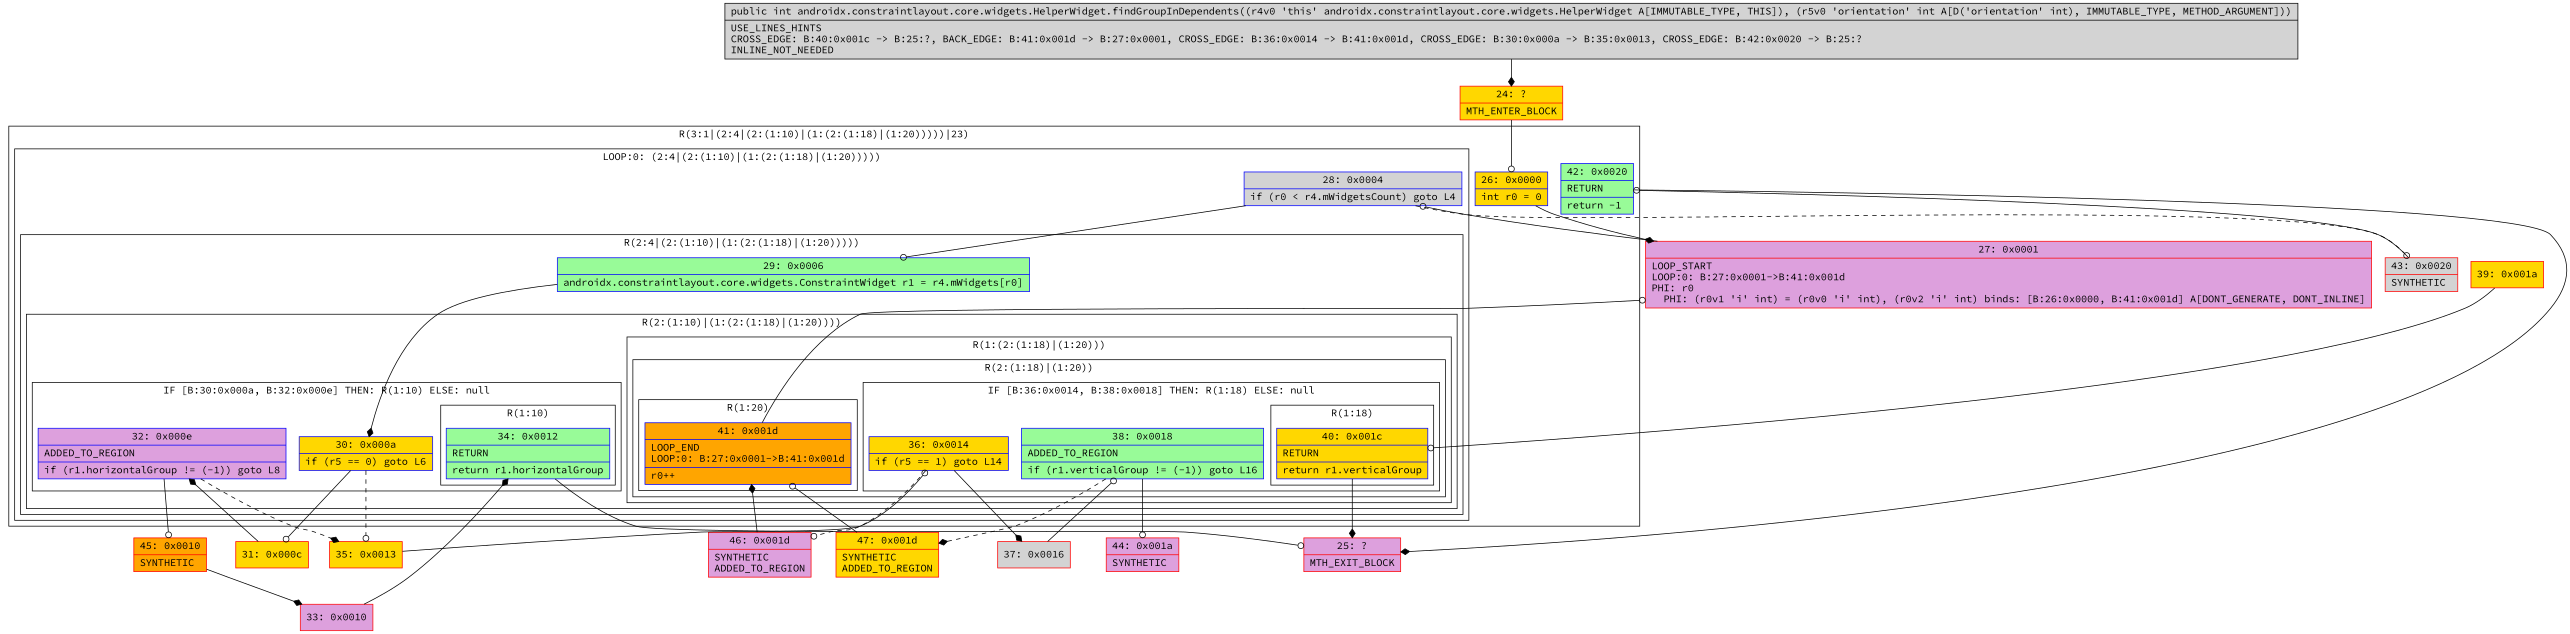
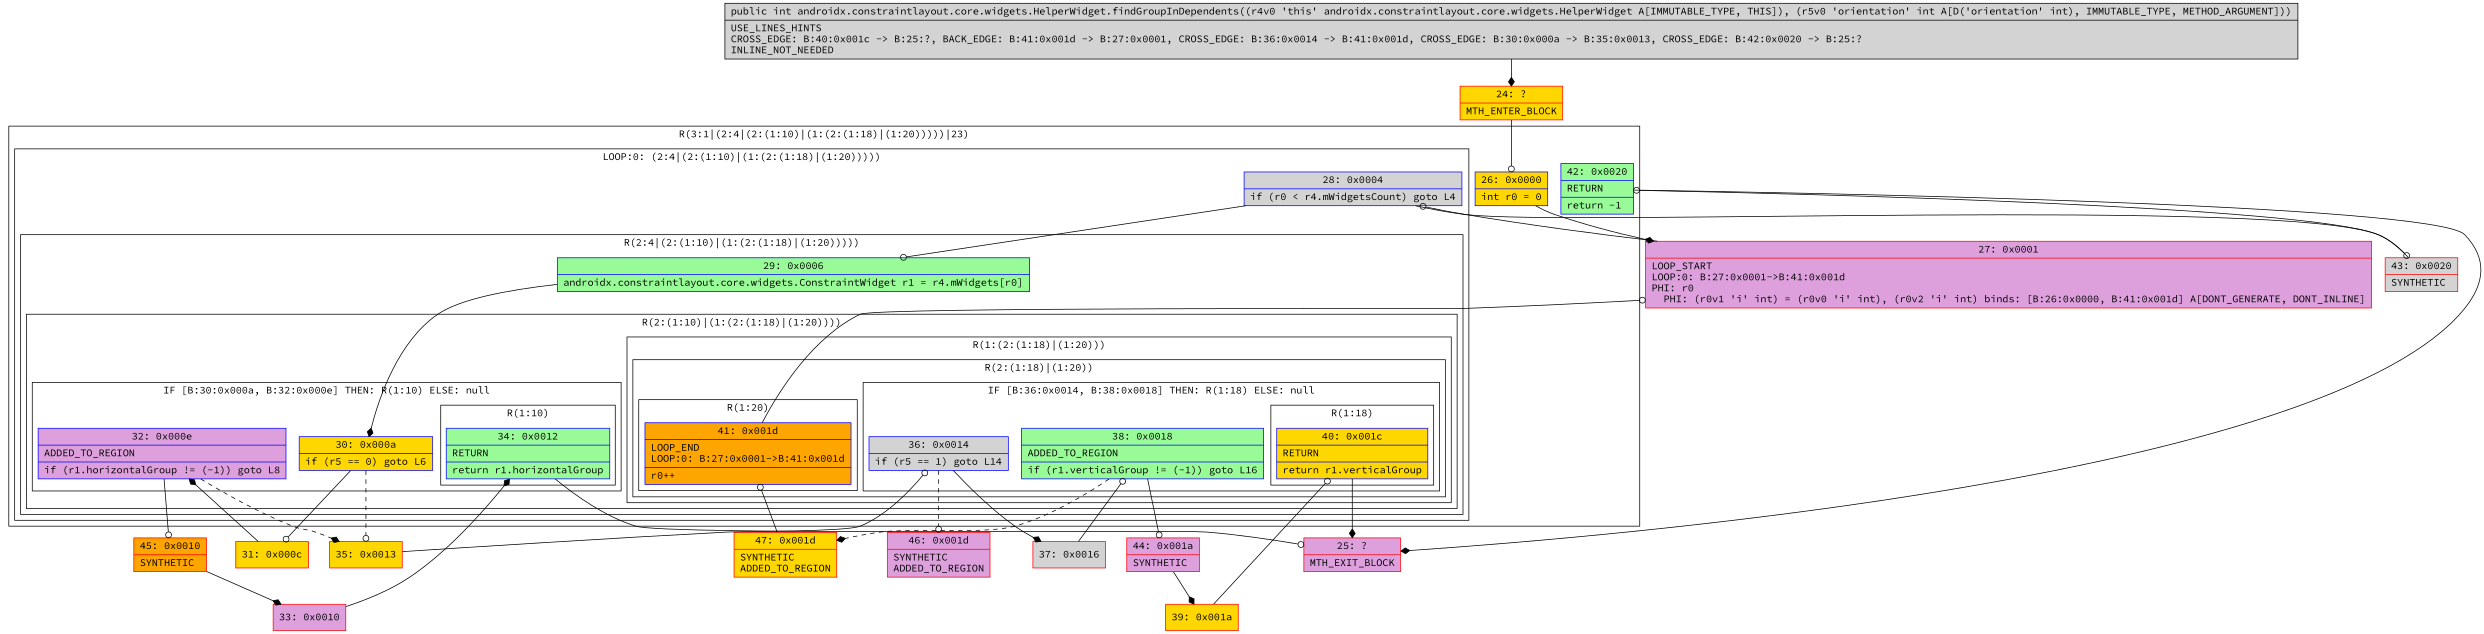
edge "28: 0x0004" -> "43: 0x0020": style dashed -> solid
node "36: 0x0014": fillcolor gold -> lightgrey
edge "46: 0x001d" -> "41: 0x001d": removed
edge "44: 0x001a" -> "39: 0x001a": added
